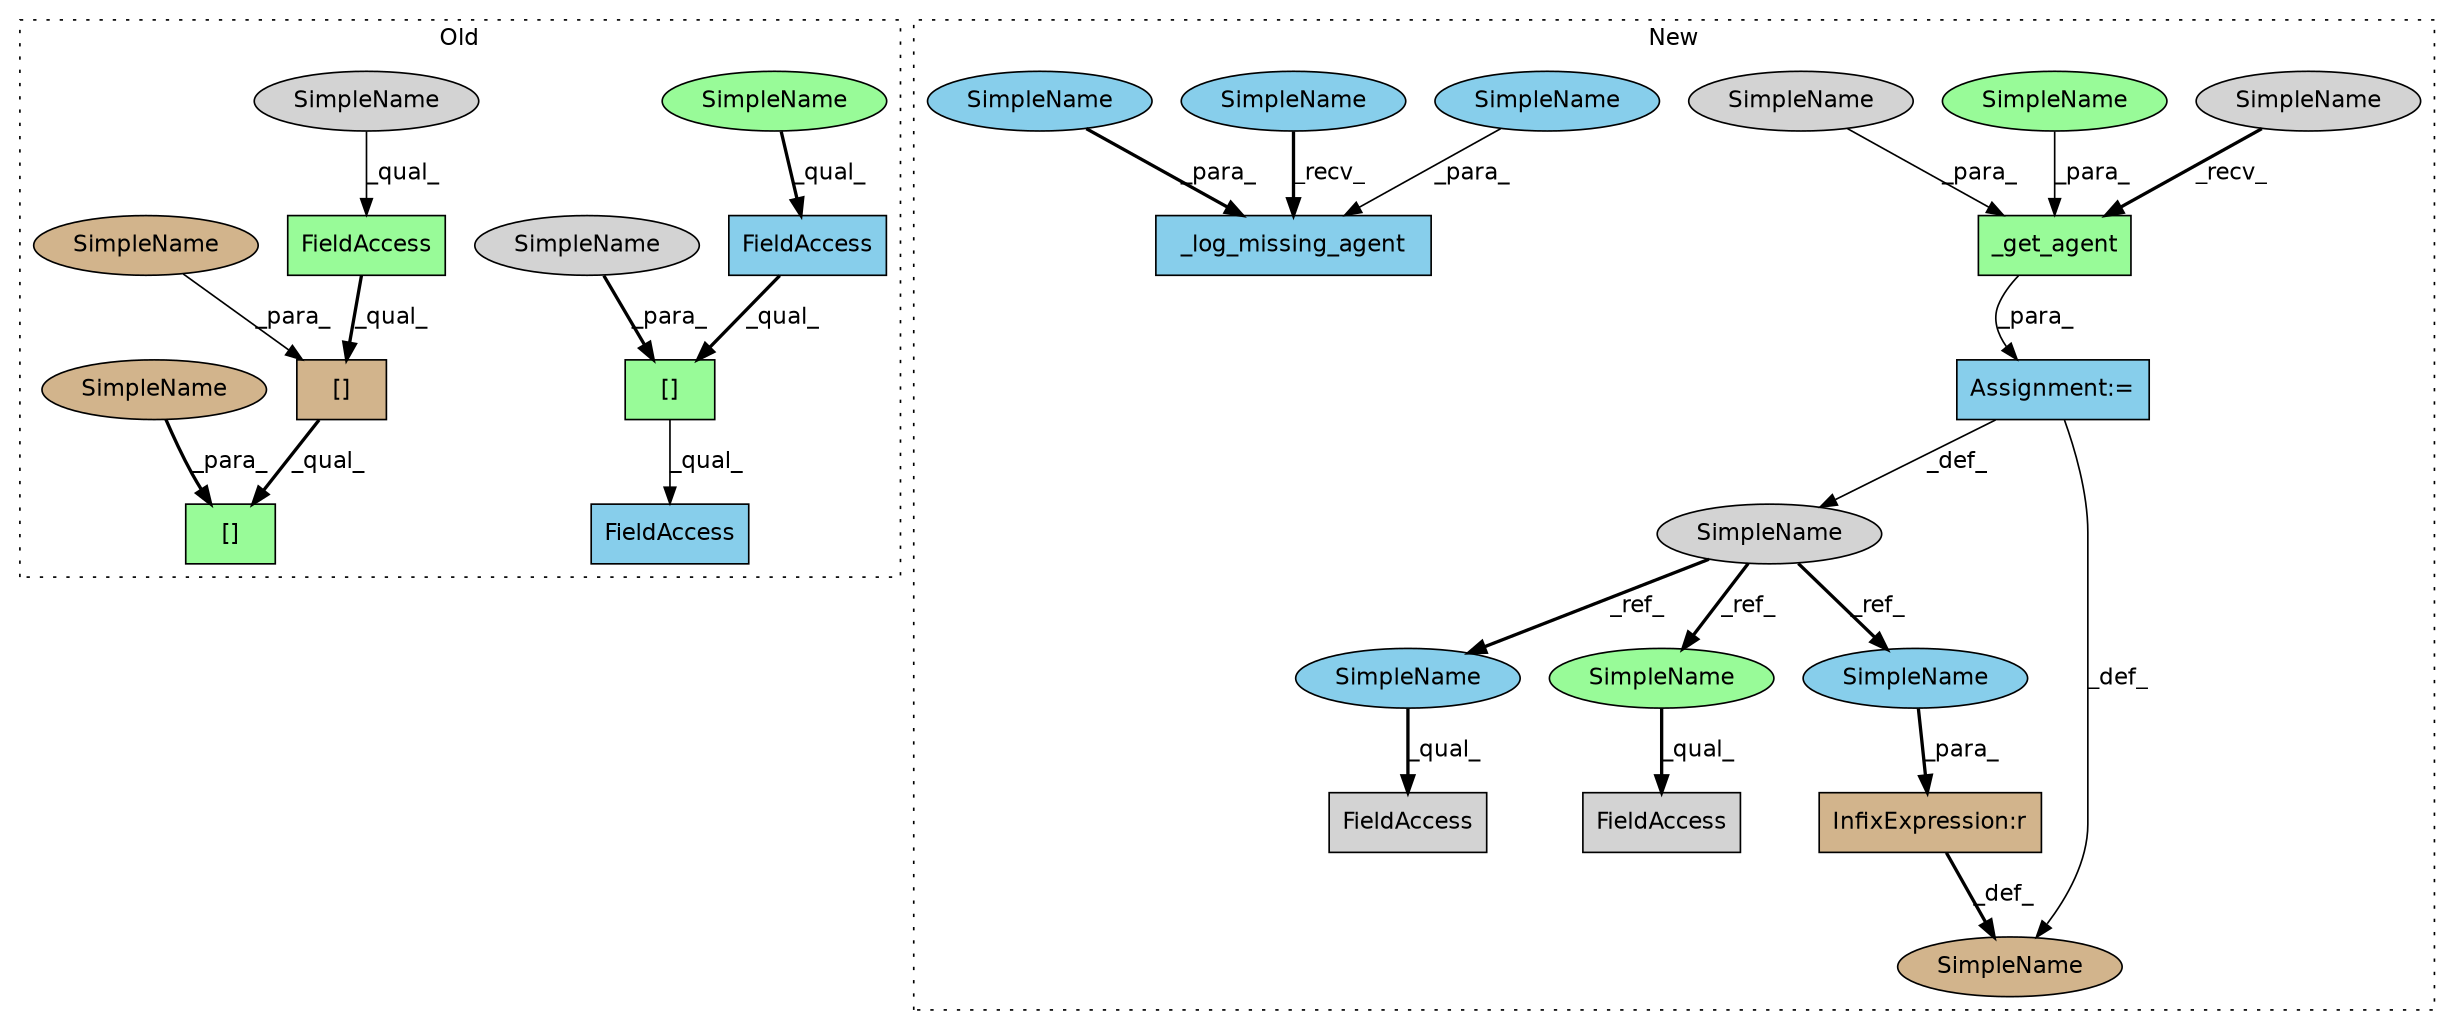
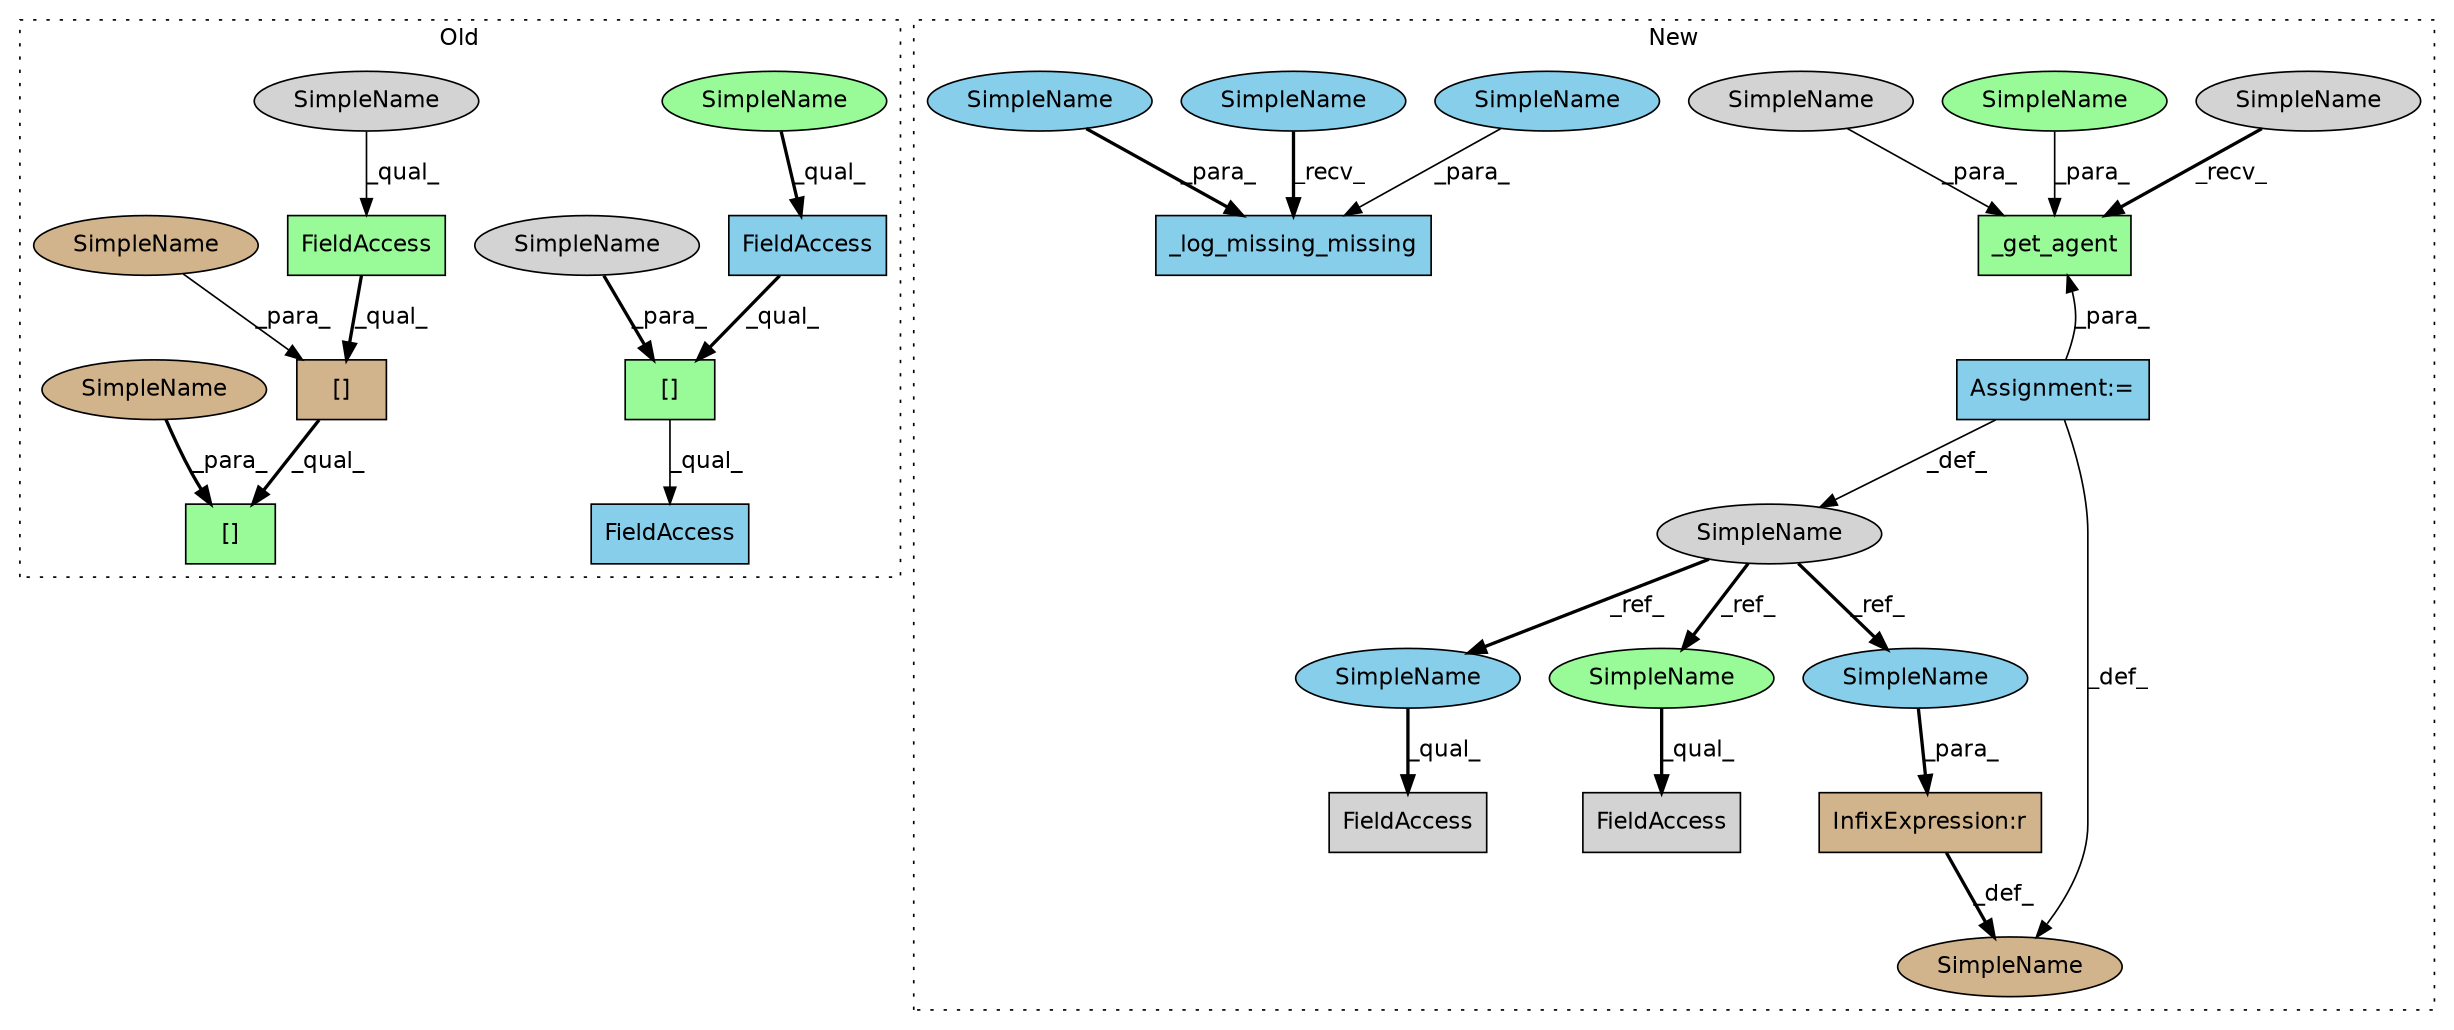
node "_log_missing_agent": label "_log_missing_agent" -> "_log_missing_missing"
edge "_get_agent" -> "Assignment:=": reversed
